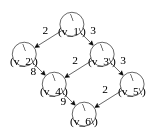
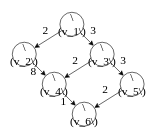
node "9": label "9" -> "1"
